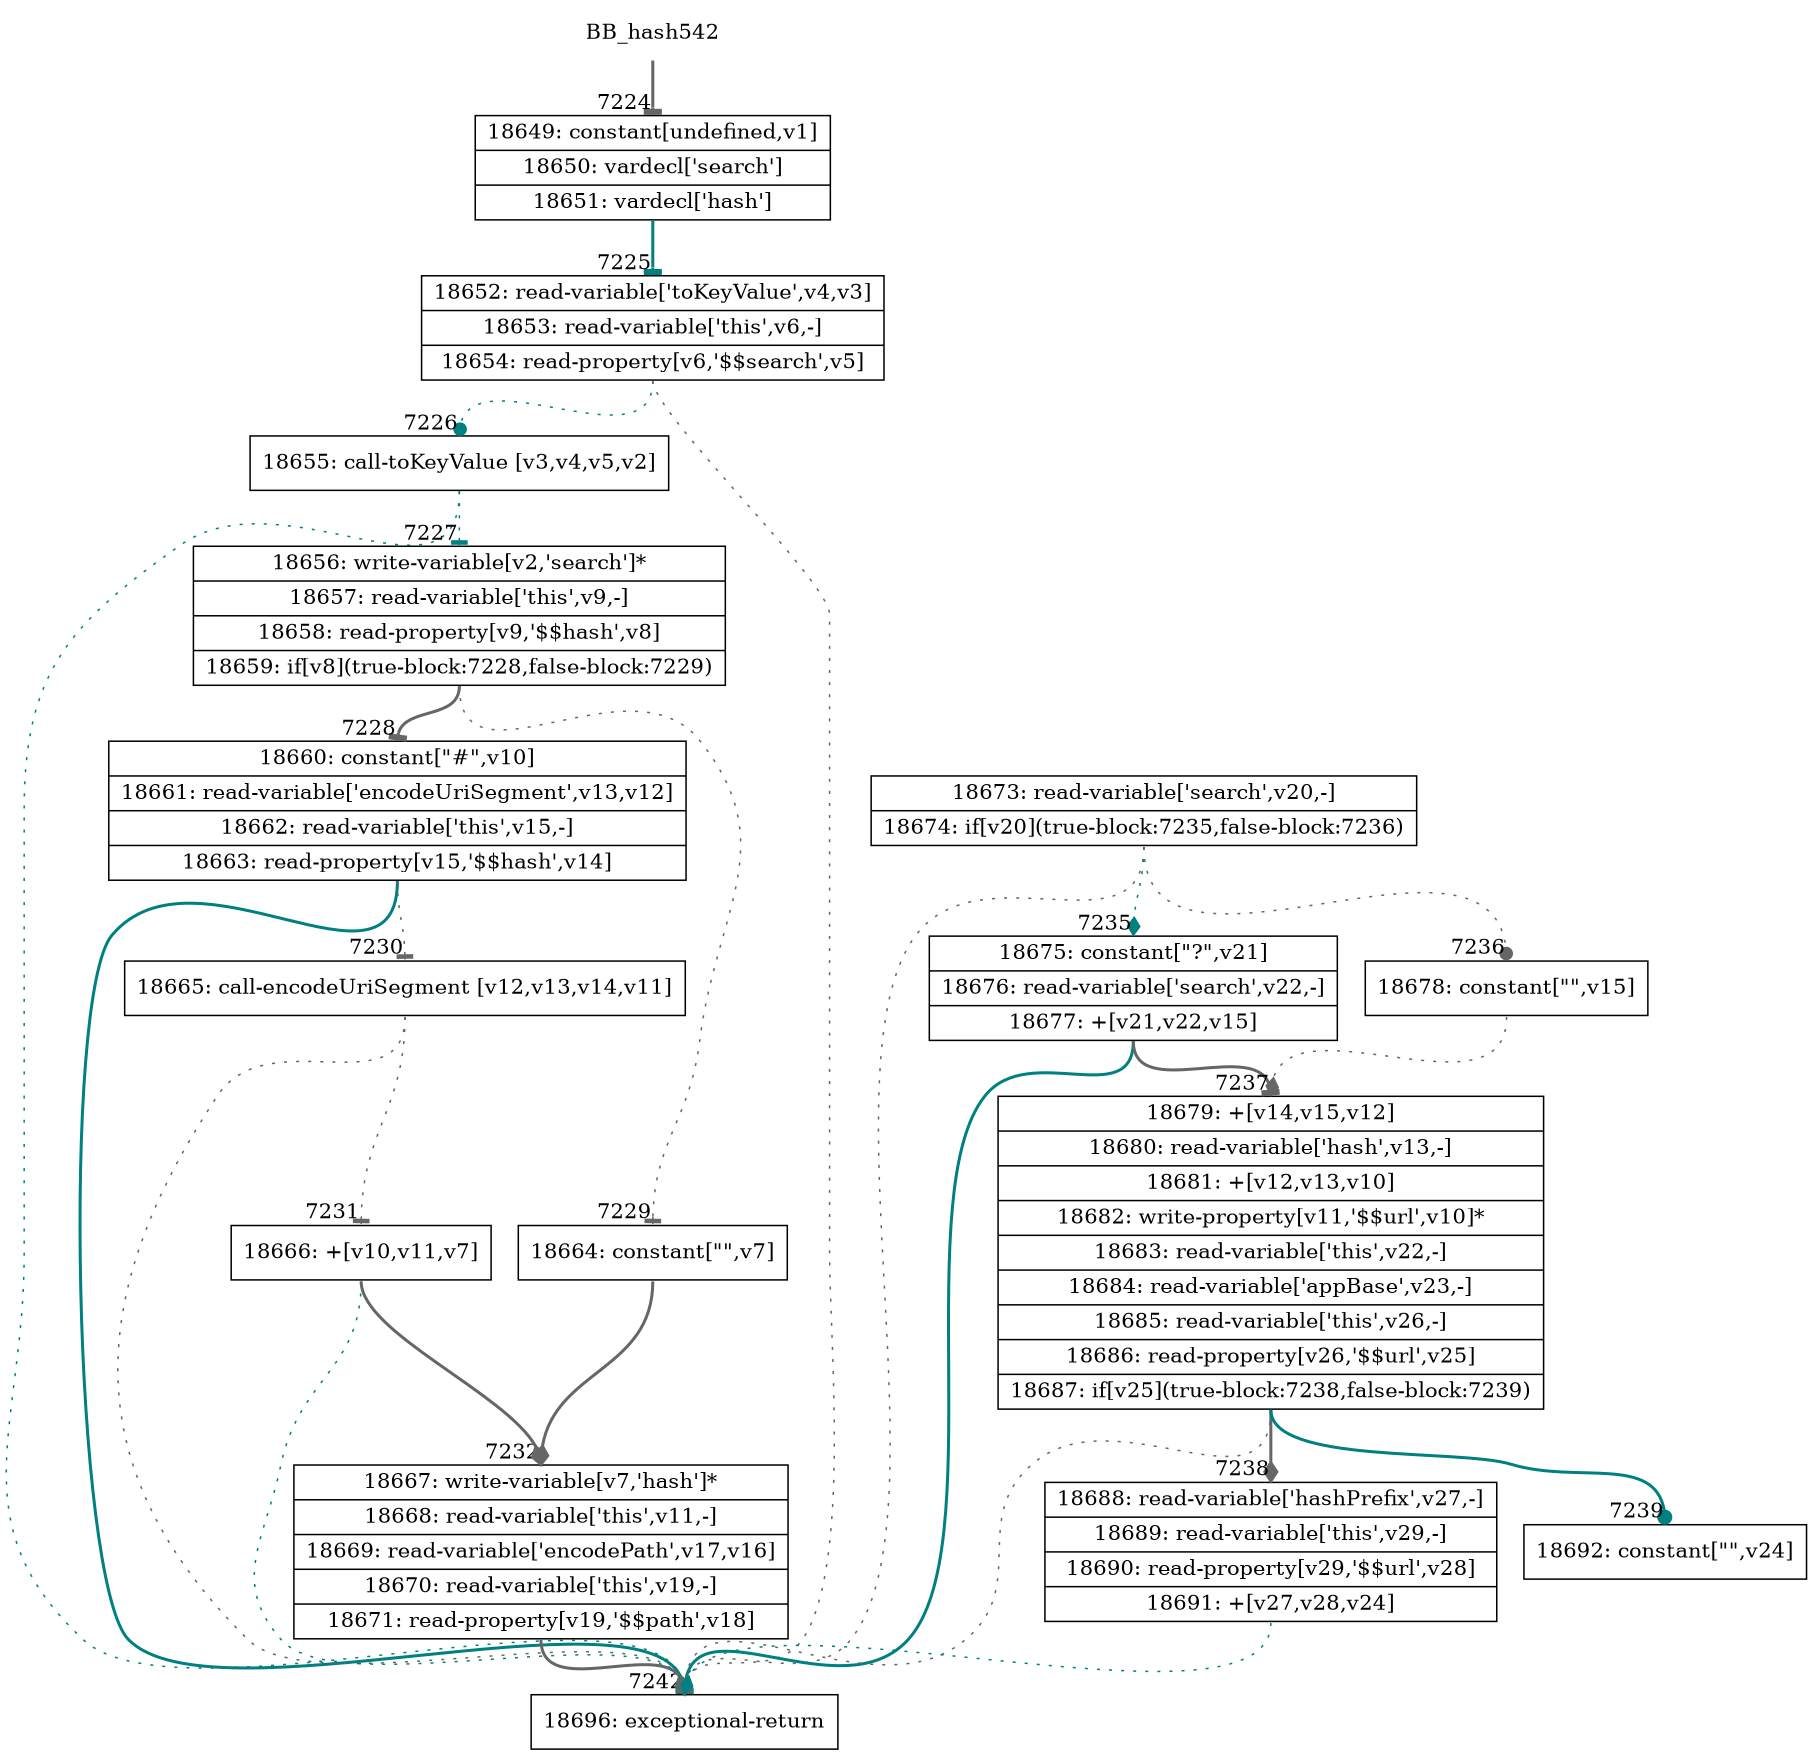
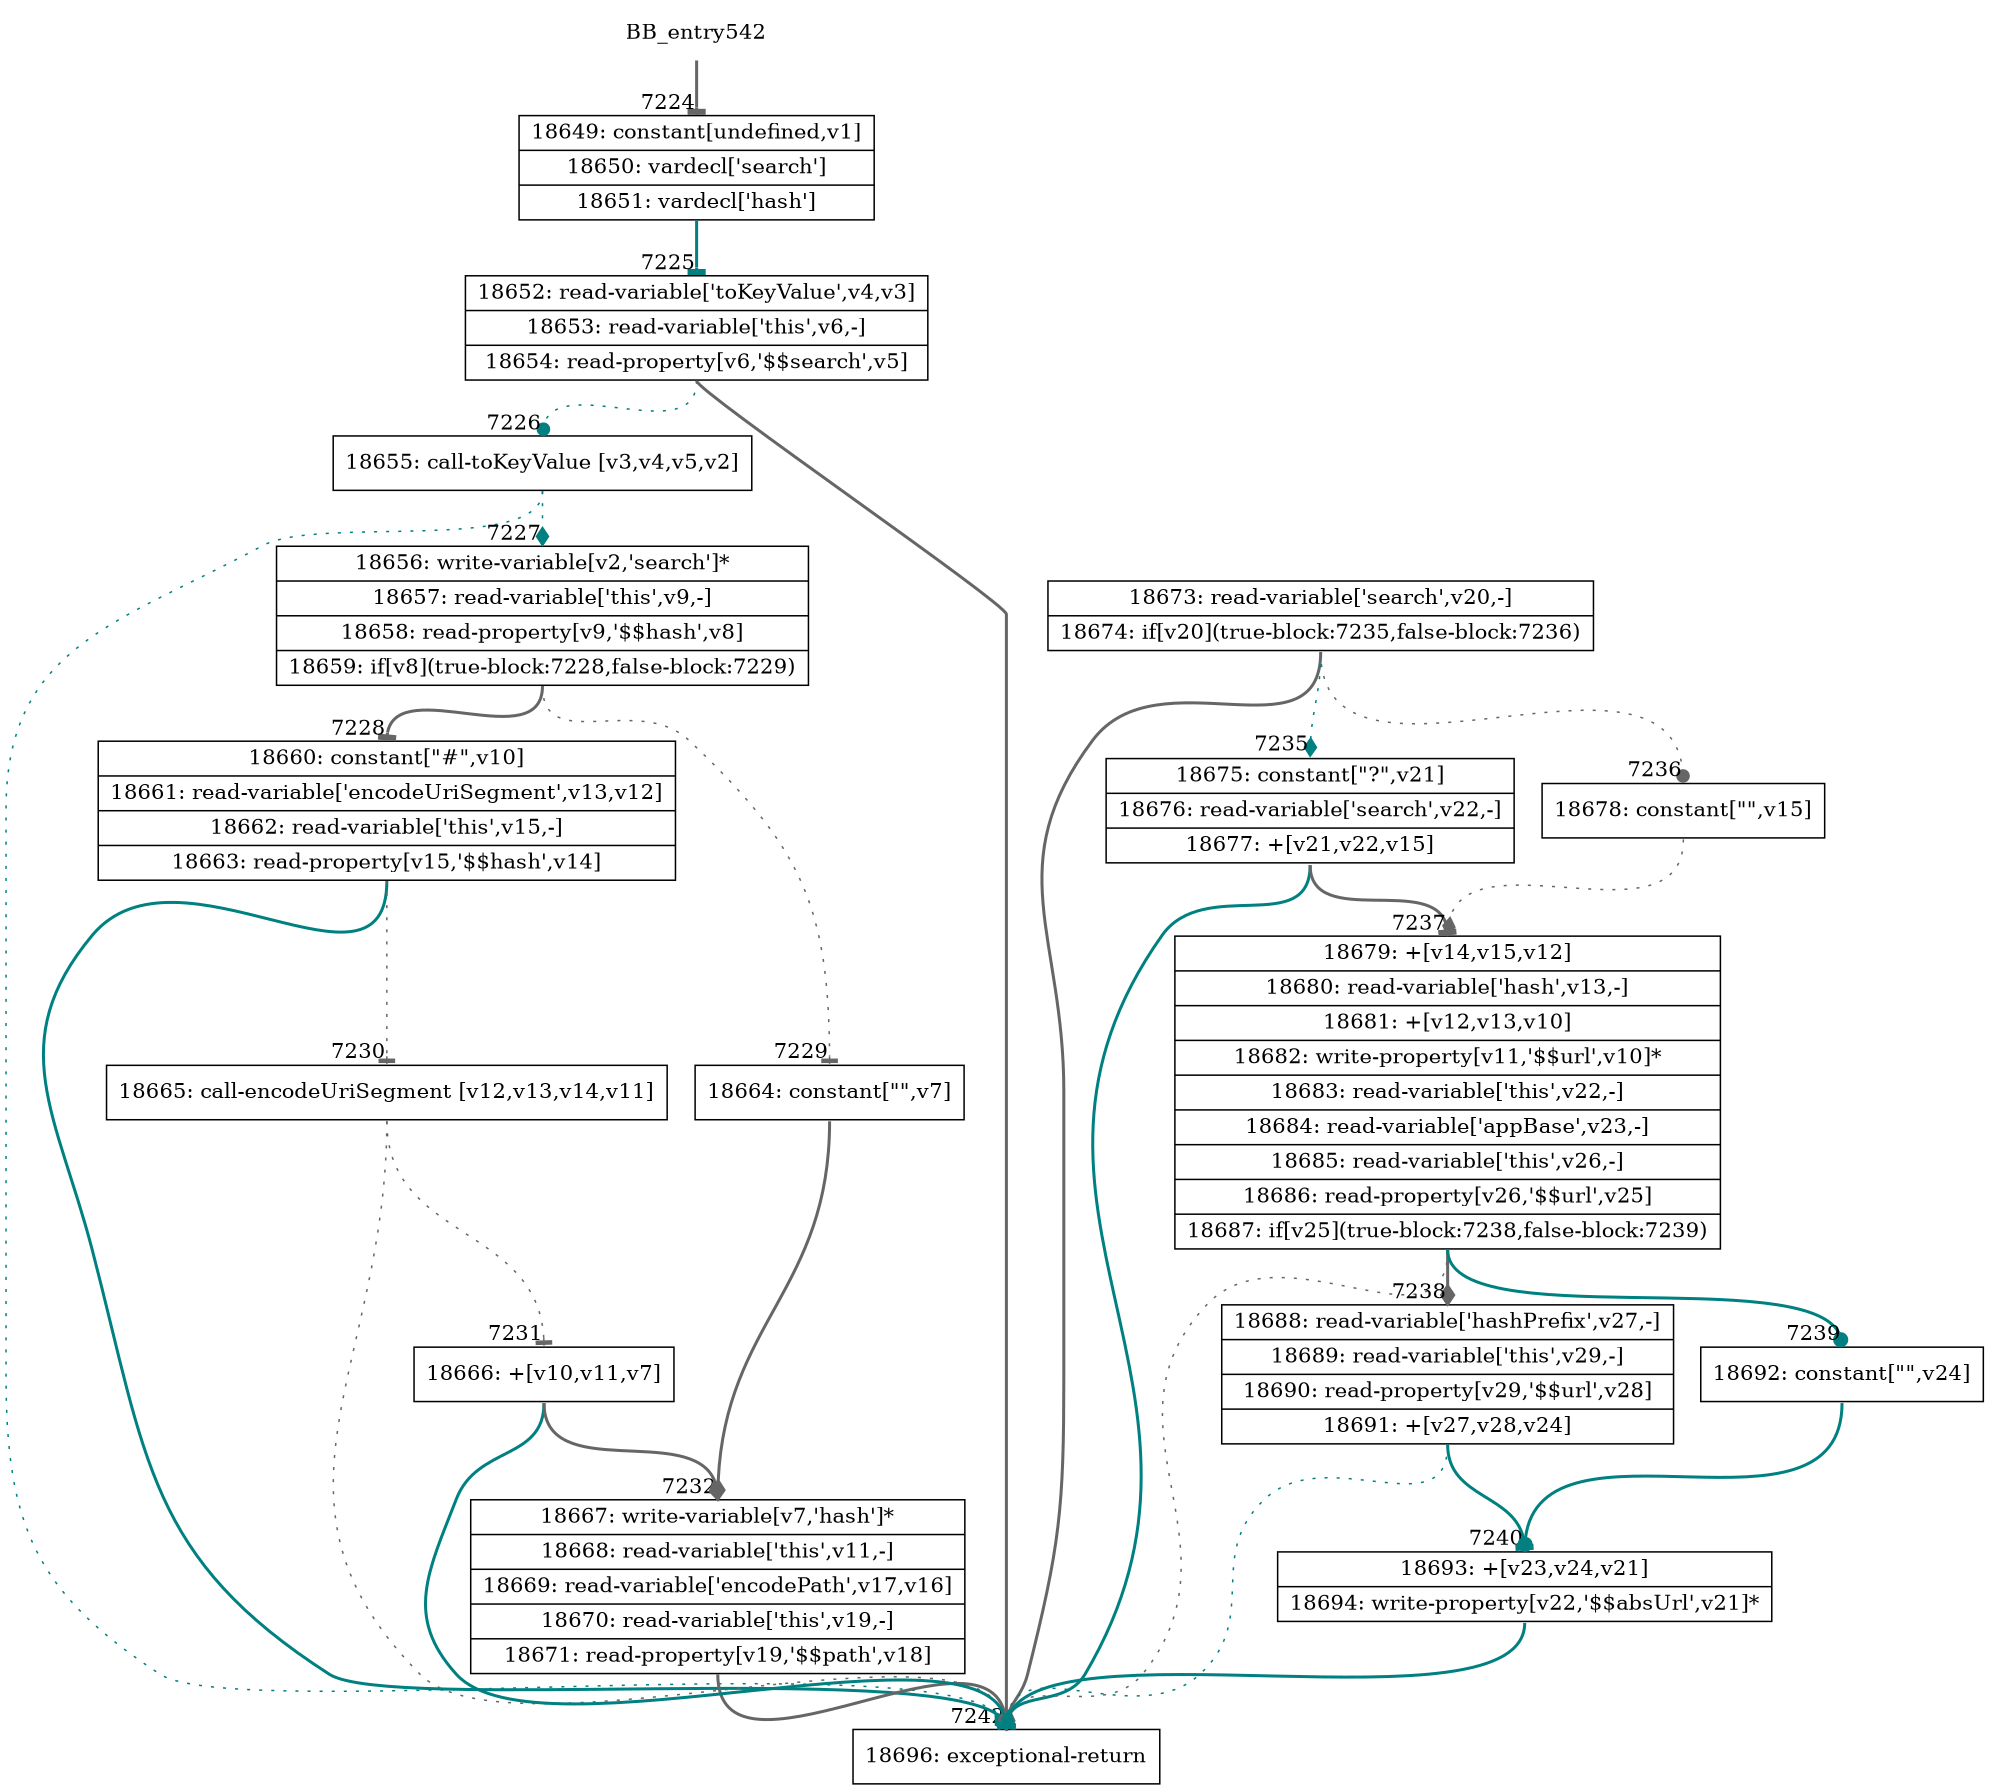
node "BB_hash542": label "BB_hash542" -> "BB_entry542"
edge "18655: call-toKeyValue [v3,v4,v5,v2]" -> "18656: write-variable[v2,'search']*": arrowhead tee -> diamond
edge "18652: read-variable['toKeyValue',v4,v3]" -> "18696: exceptional-return": style dotted -> bold
edge "18673: read-variable['search',v20,-]" -> "18696: exceptional-return": style dotted -> bold
node "18693: +[v23,v24,v21]": added
edge "18666: +[v10,v11,v7]" -> "18696: exceptional-return": style dotted -> bold
